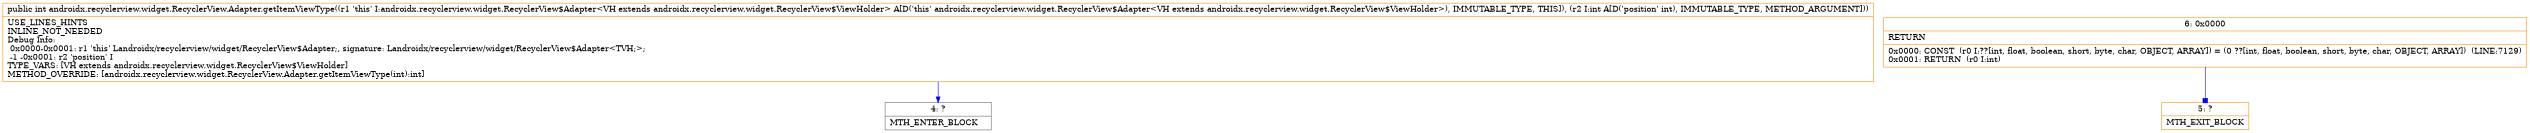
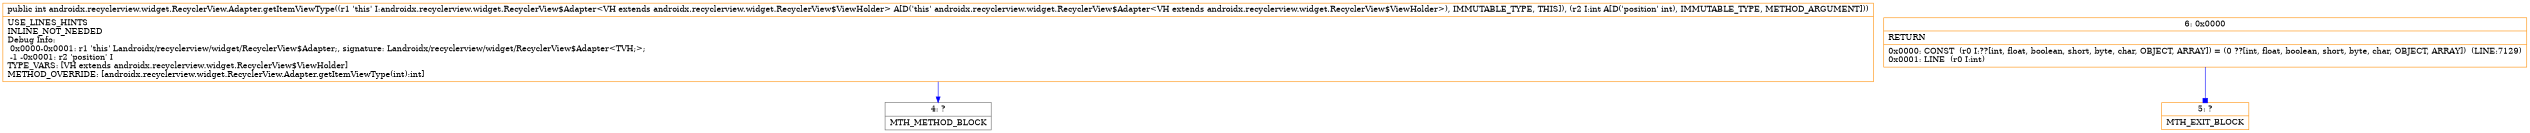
node "6: 0x0000": text "0x0001: RETURN  (r0 I:int)" -> "0x0001: LINE  (r0 I:int)"
node "4: ?": text "MTH_ENTER_BLOCK" -> "MTH_METHOD_BLOCK"
